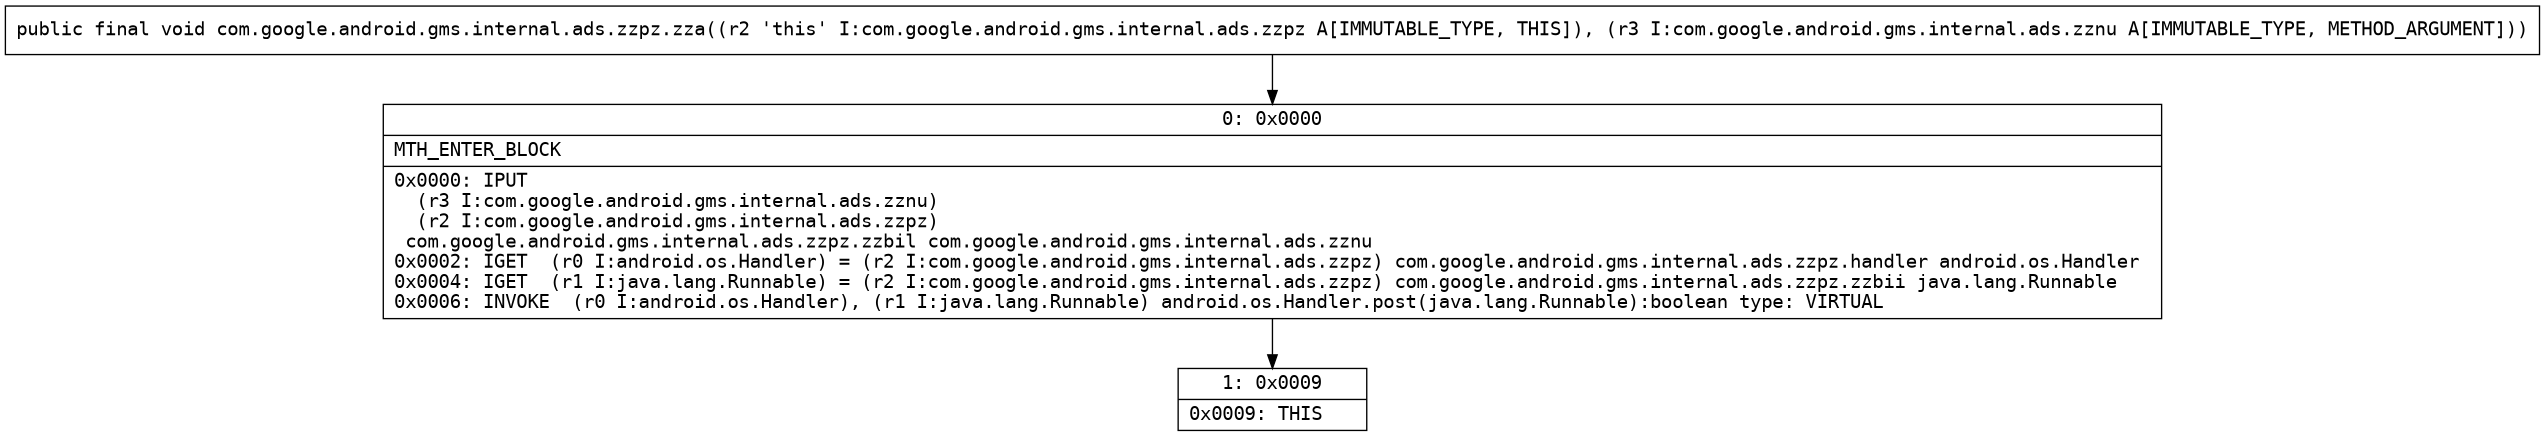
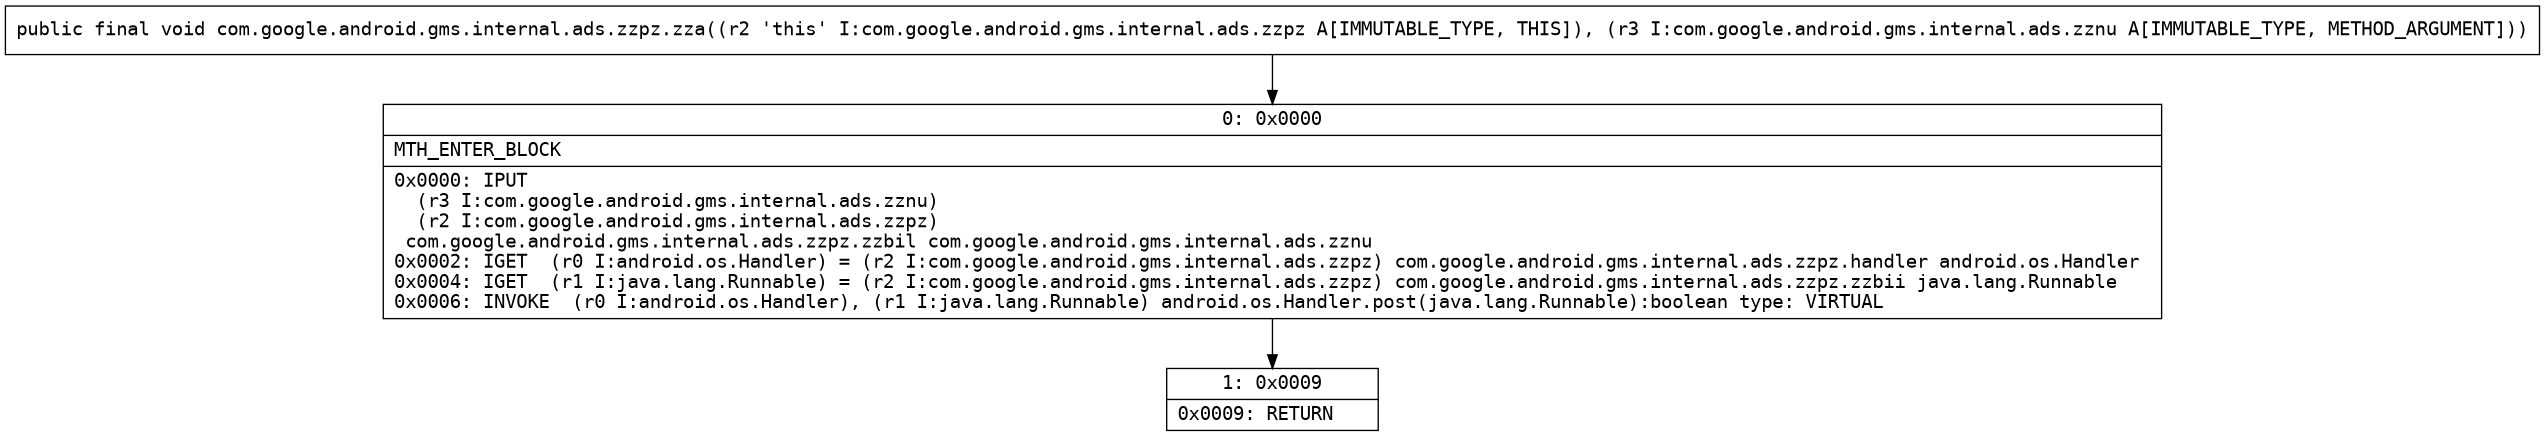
node "1: 0x0009": text "0x0009: THIS" -> "0x0009: RETURN"
